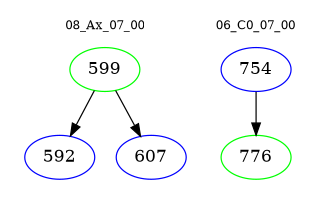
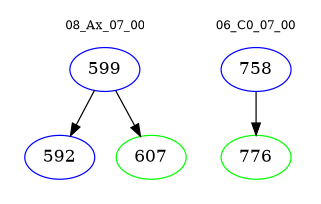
node "599": color green -> blue
node "754": label "754" -> "758"
node "607": color blue -> green
